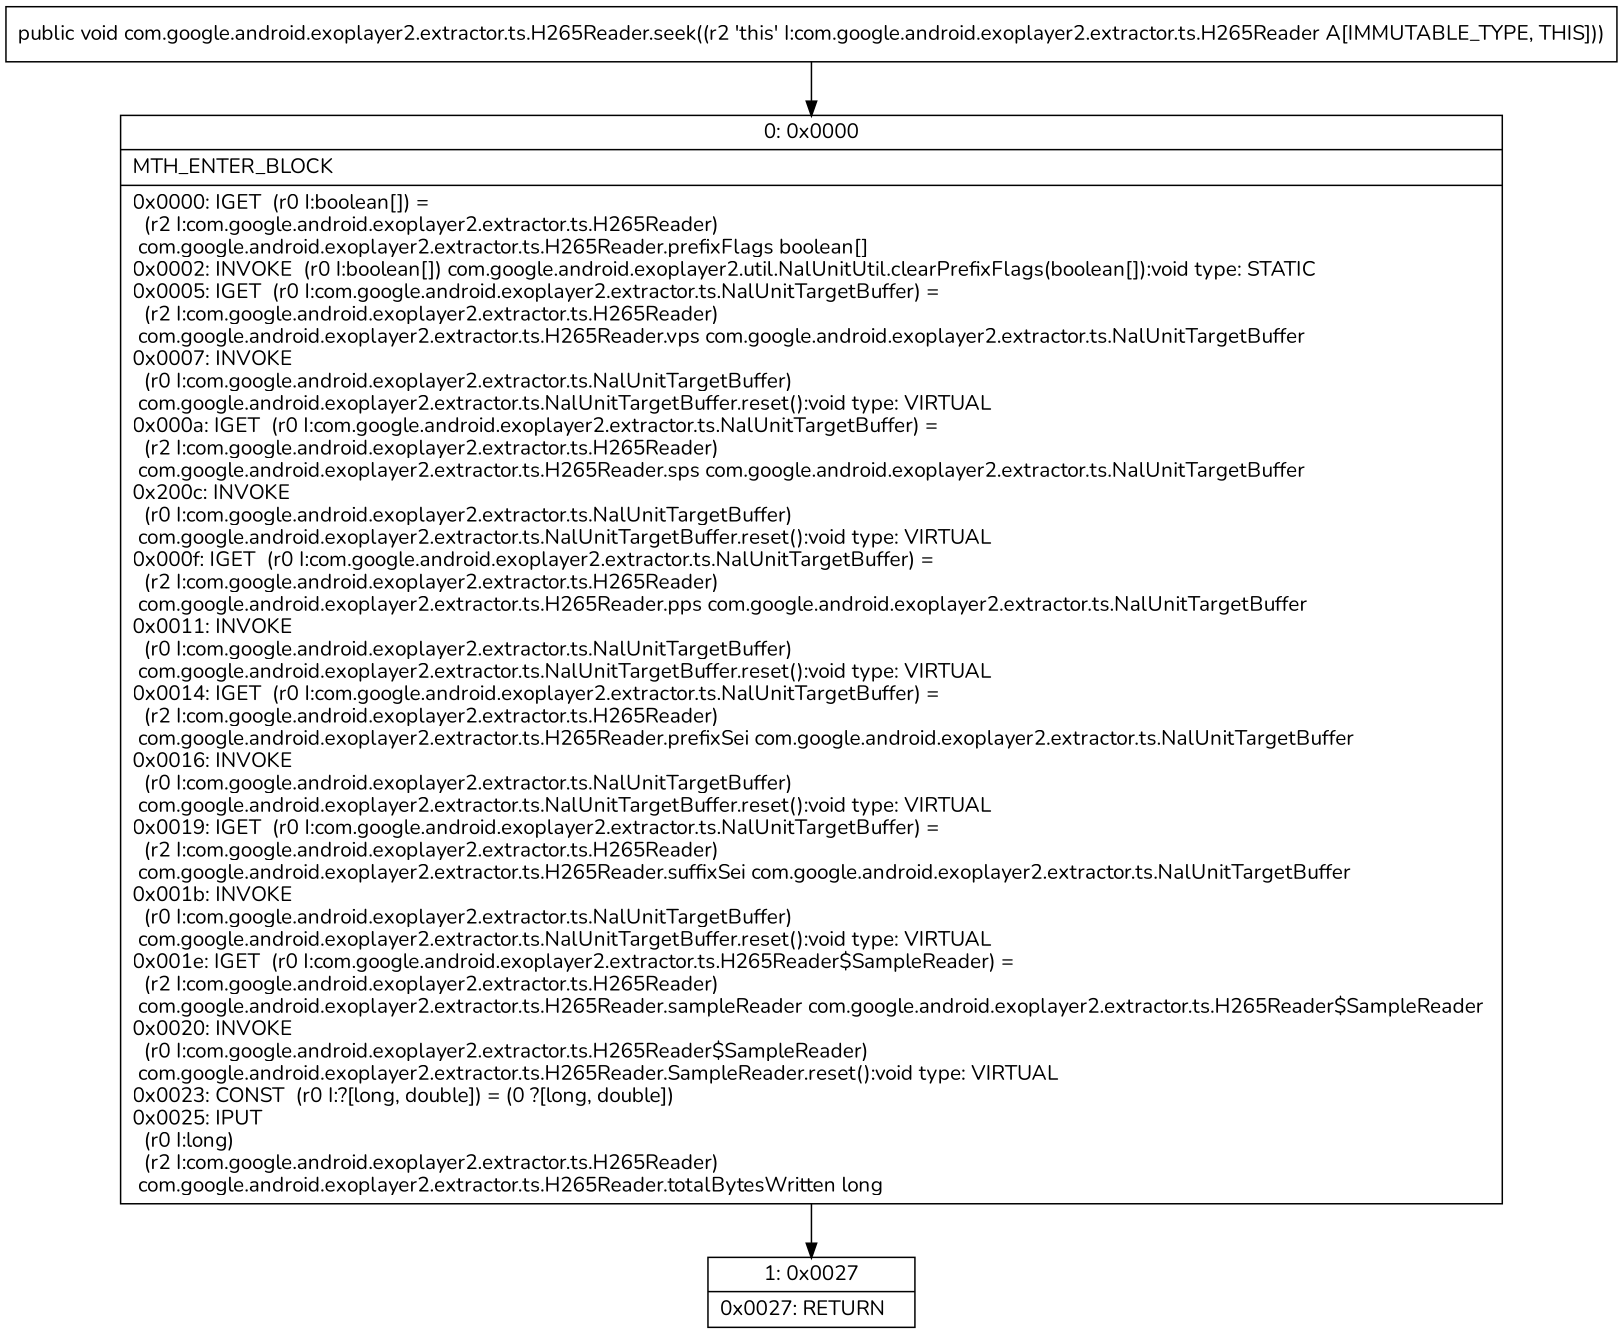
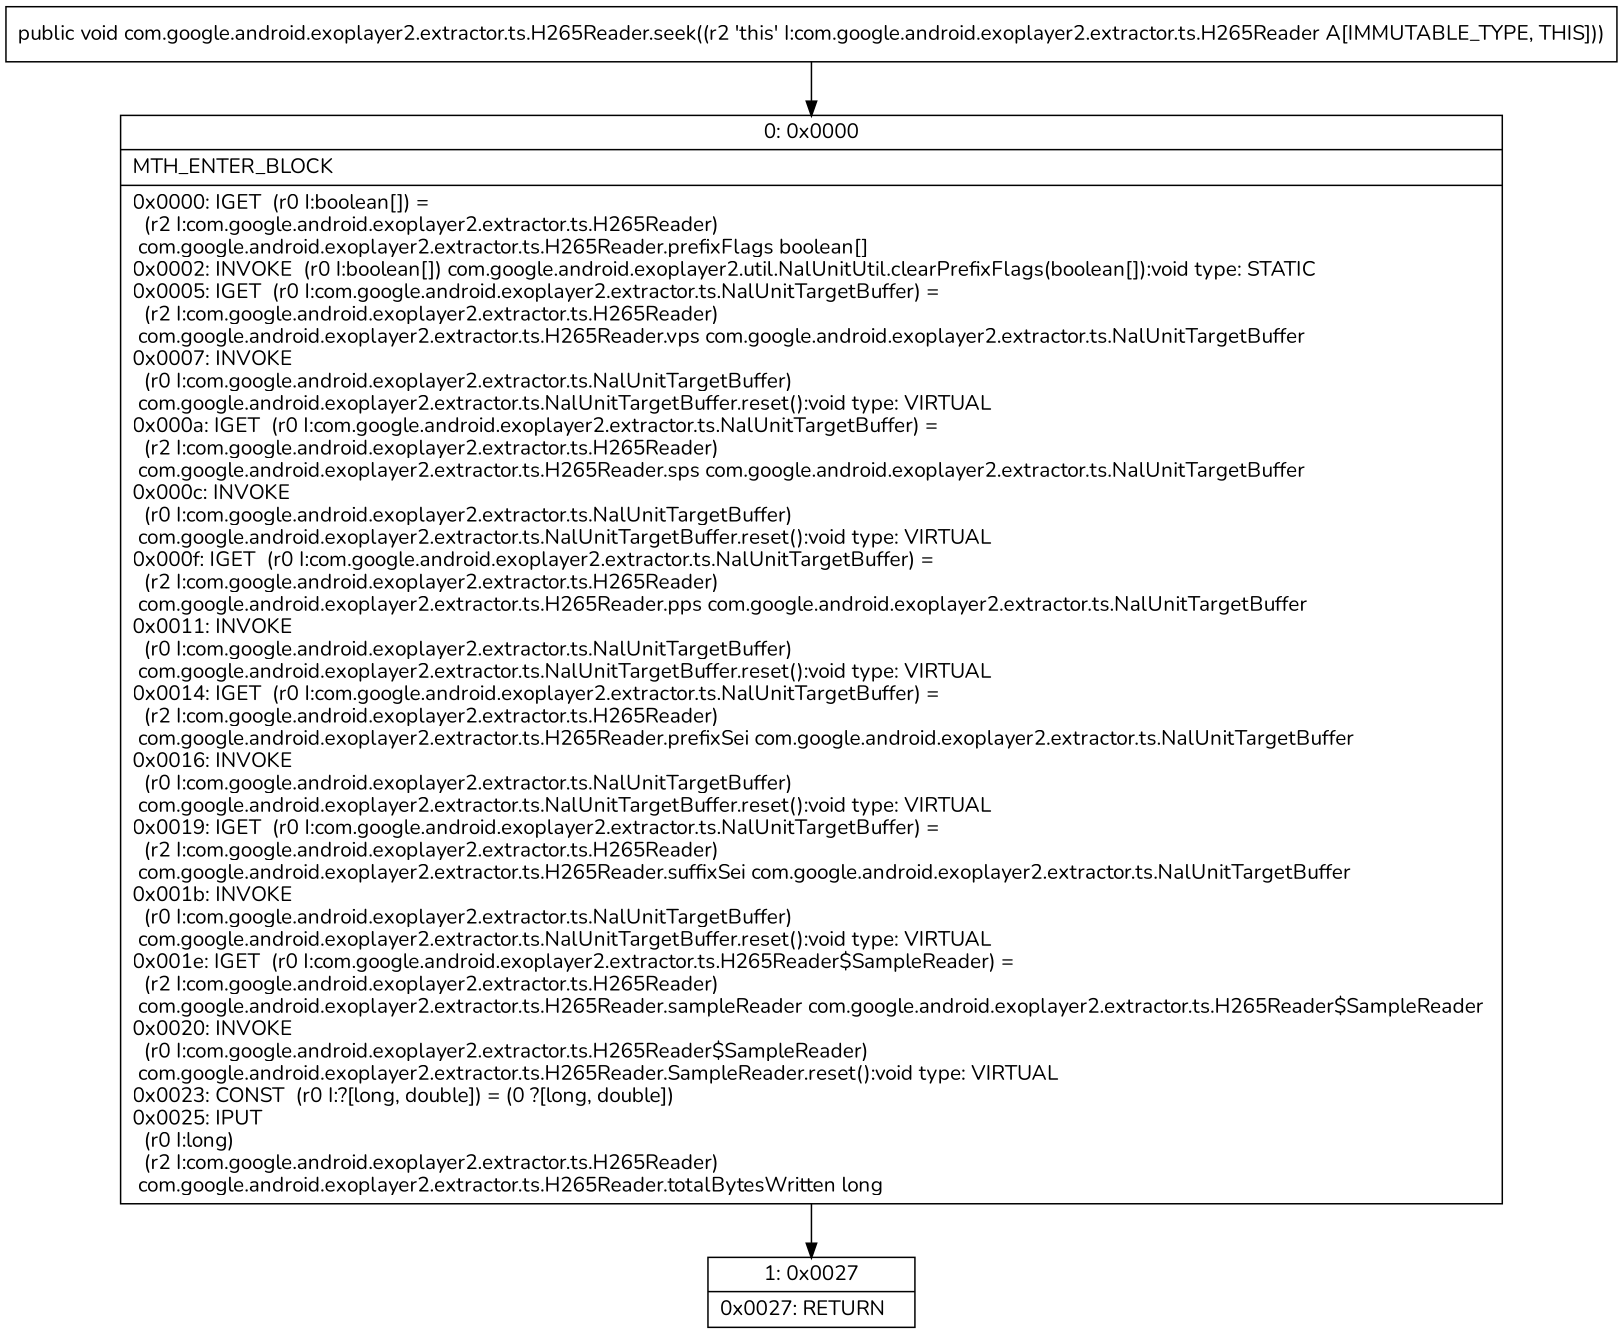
node "0: 0x0000": text "0x200c: INVOKE" -> "0x000c: INVOKE"
